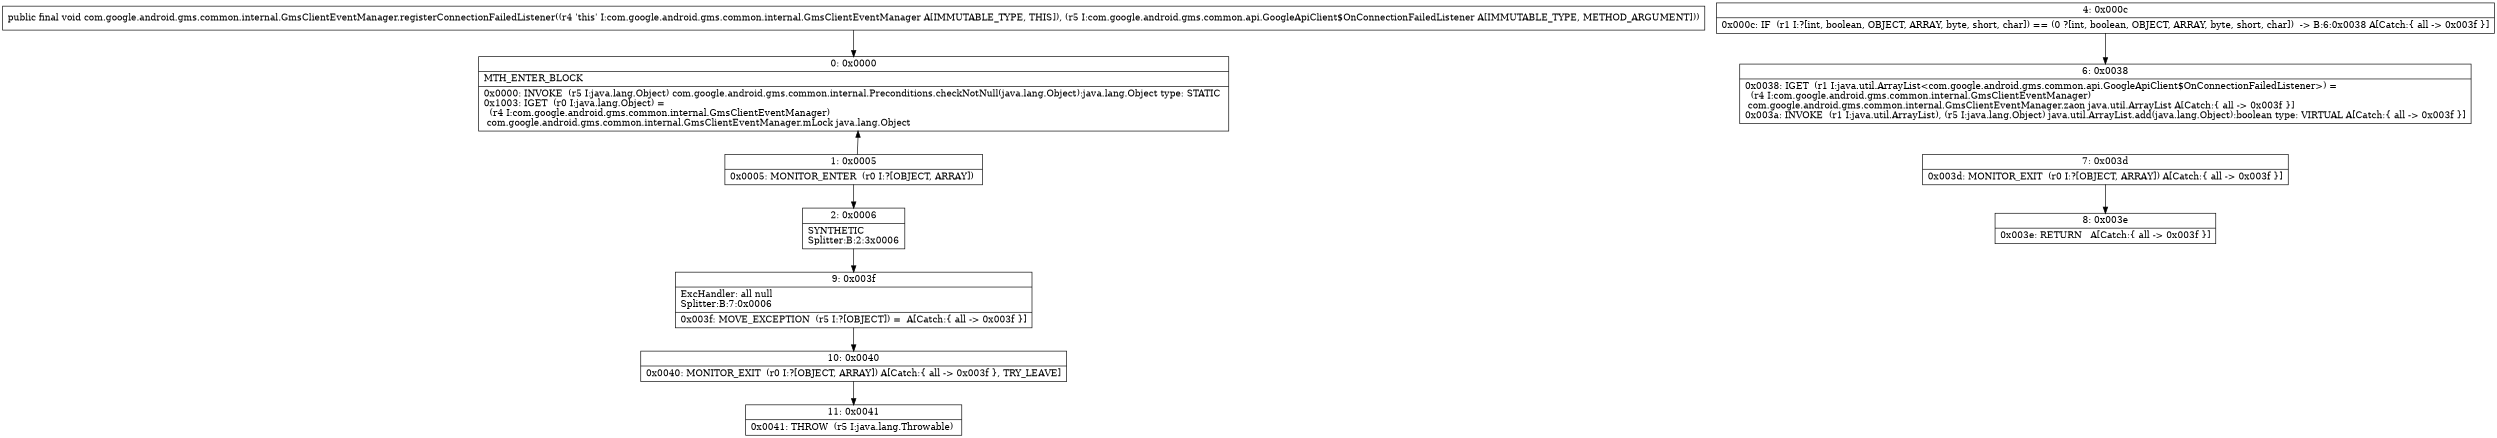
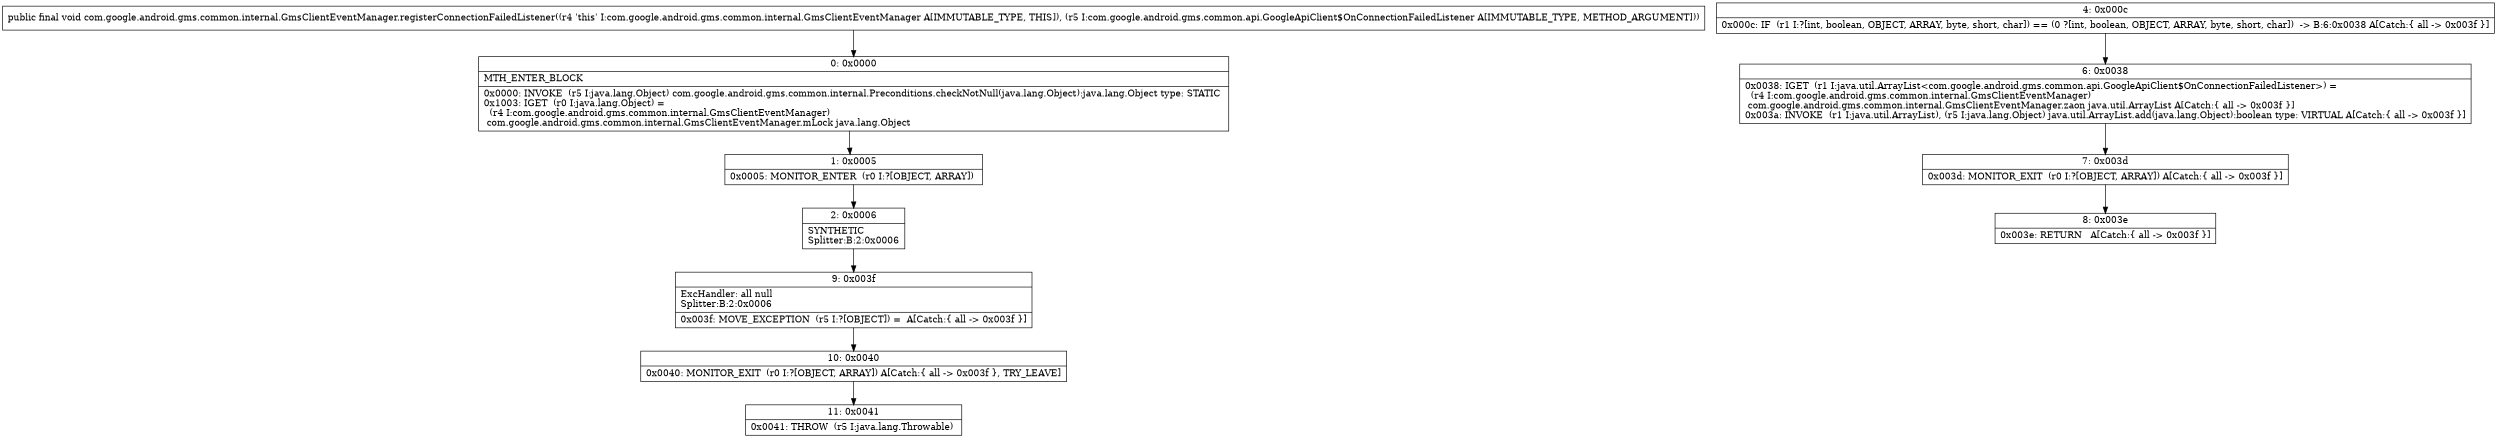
edge "6: 0x0038" -> "7: 0x003d": added
edge "1: 0x0005" -> "0: 0x0000": reversed
node "2: 0x0006": text "Splitter:B:2:3x0006" -> "Splitter:B:2:0x0006"
node "9: 0x003f": text "Splitter:B:7:0x0006" -> "Splitter:B:2:0x0006"
